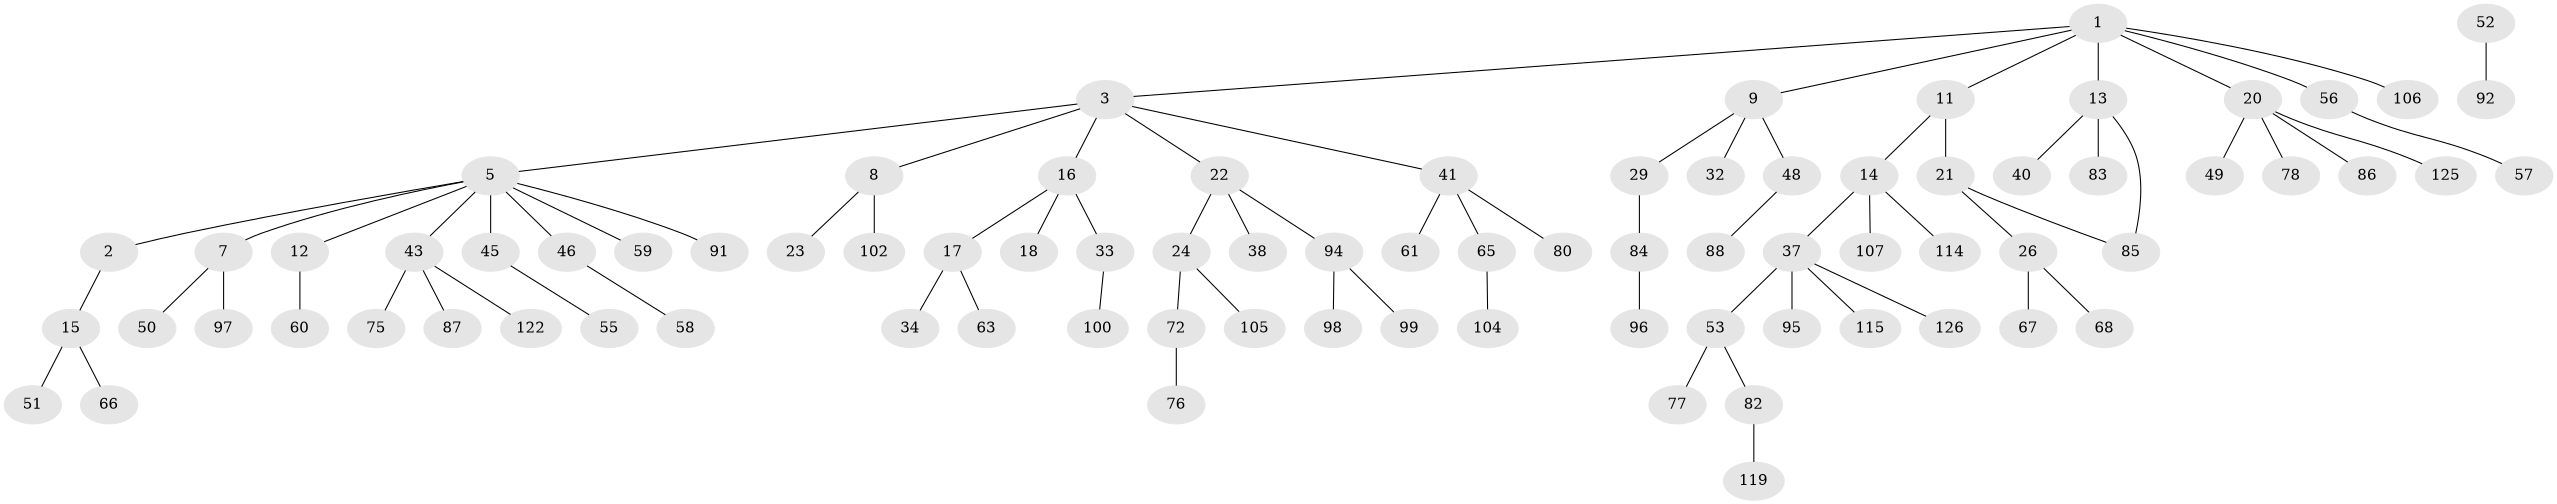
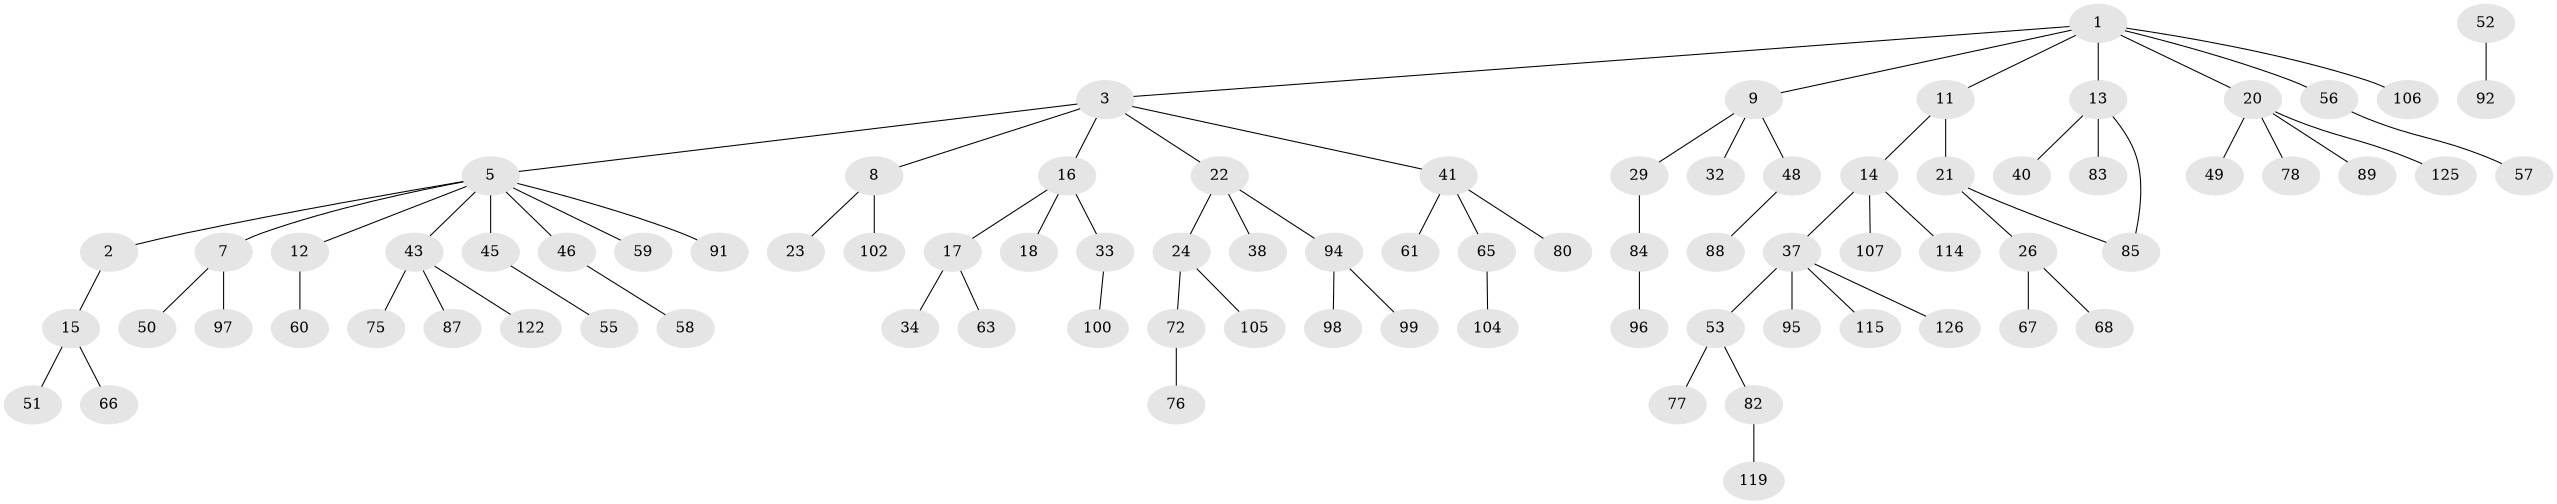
node "86": label "86" -> "89"
